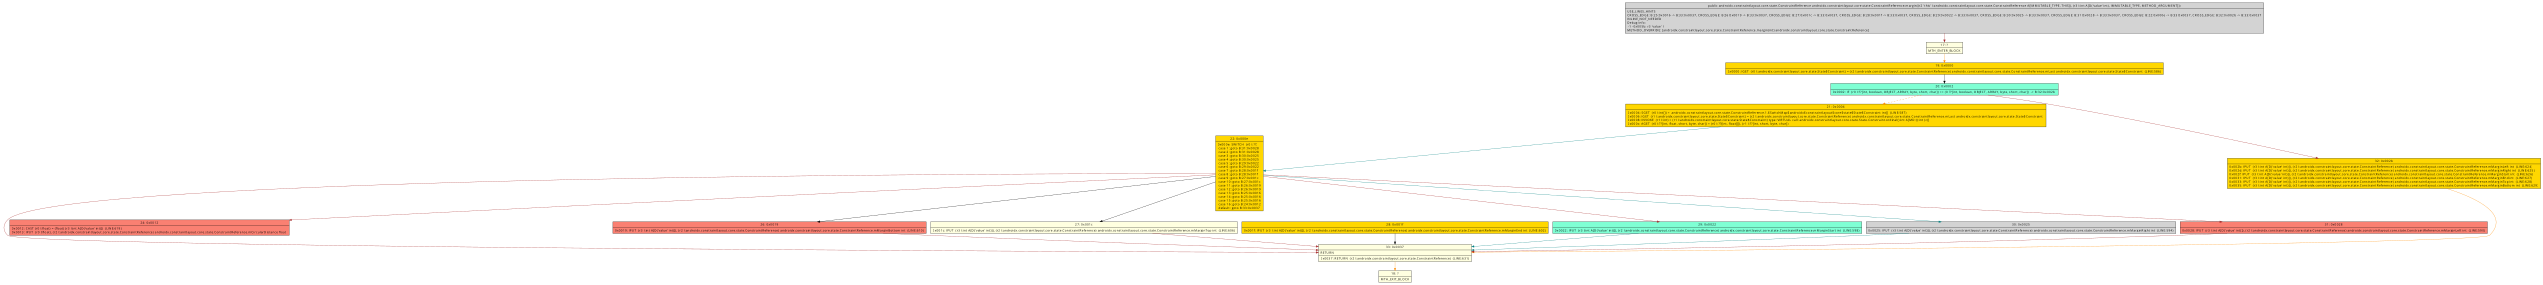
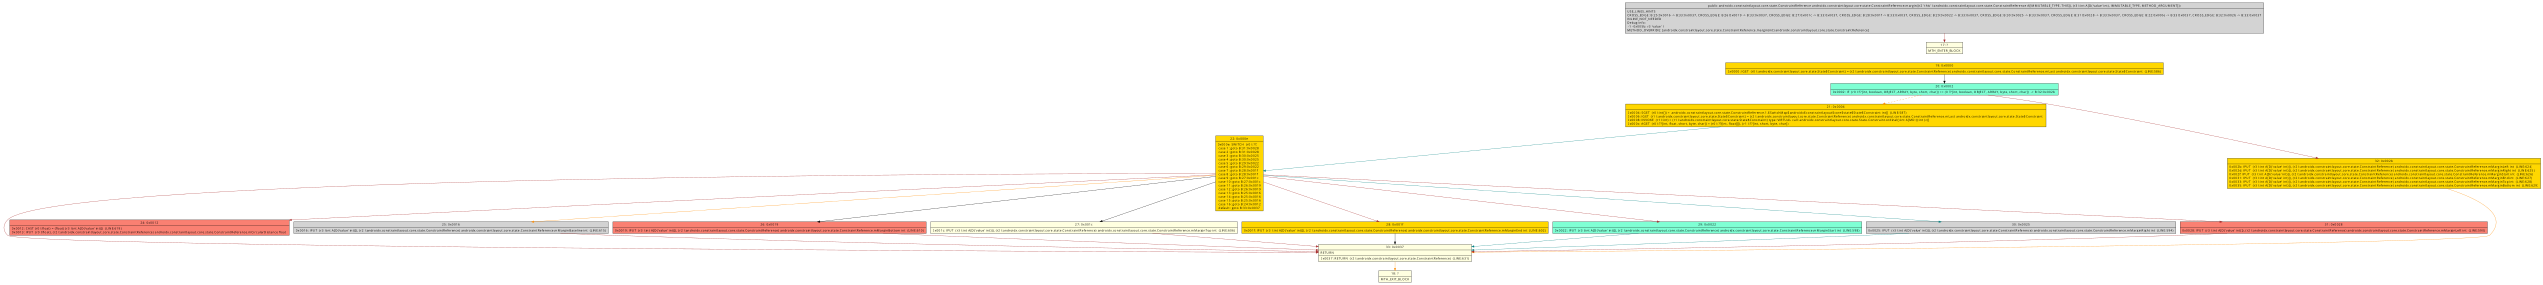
edge "17: ?" -> "19: 0x0000": removed
edge "22: 0x000e" -> "28: 0x001f": added
node "25: 0x0016": added
